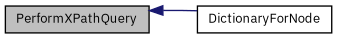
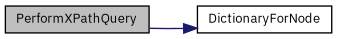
edge "DictionaryForNode" -> "PerformXPathQuery": reversed
